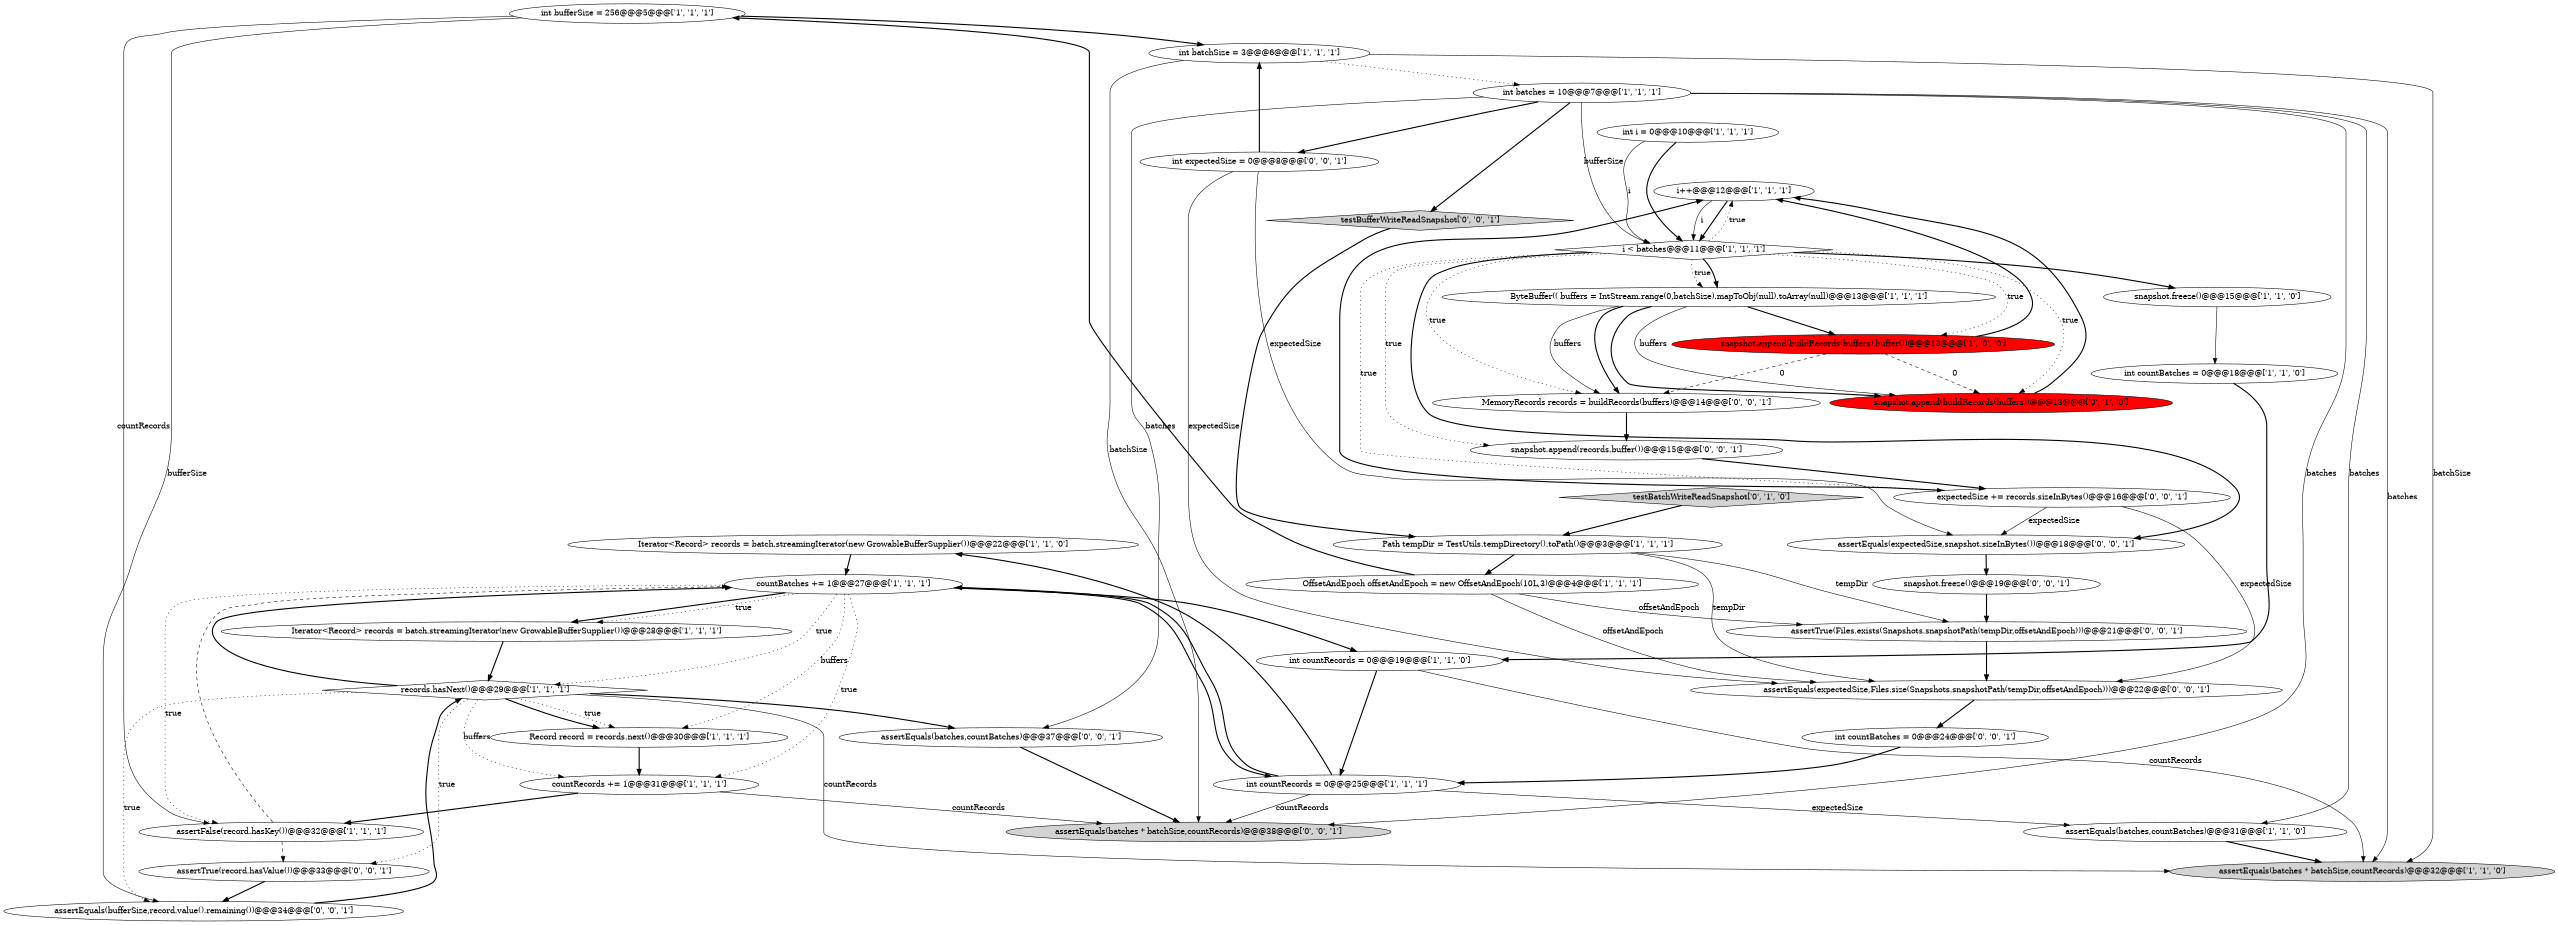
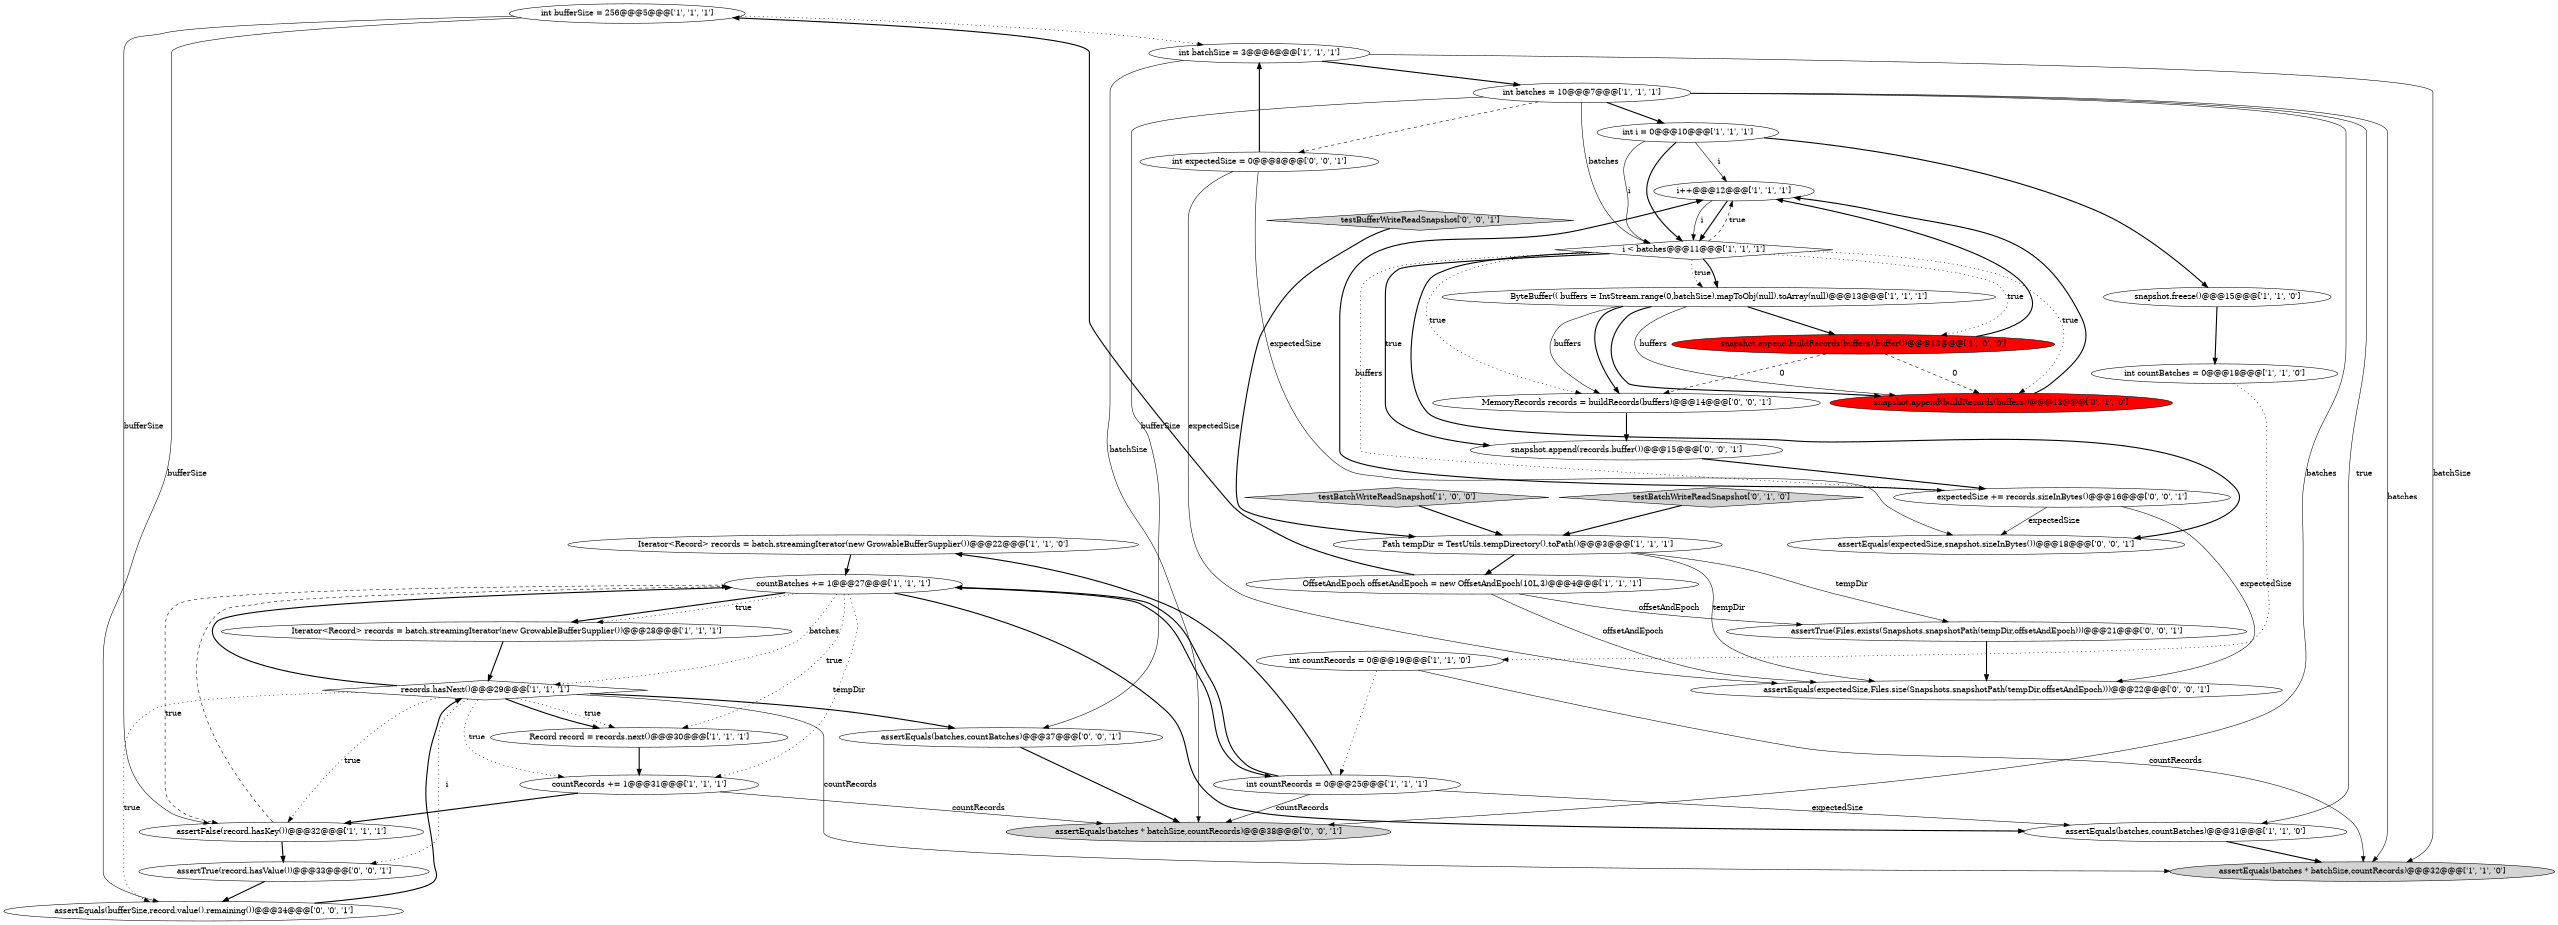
edge "int bufferSize = 256@@@5@@@['1', '1', '1']" -> "int batchSize = 3@@@6@@@['1', '1', '1']": style bold -> dotted
edge "int batchSize = 3@@@6@@@['1', '1', '1']" -> "int batches = 10@@@7@@@['1', '1', '1']": style dotted -> bold
edge "int batches = 10@@@7@@@['1', '1', '1']" -> "int expectedSize = 0@@@8@@@['0', '0', '1']": style bold -> dashed
edge "int batches = 10@@@7@@@['1', '1', '1']" -> "testBufferWriteReadSnapshot['0', '0', '1']": now "int batches = 10@@@7@@@['1', '1', '1']" -> "int i = 0@@@10@@@['1', '1', '1']"
edge "int i = 0@@@10@@@['1', '1', '1']" -> "i++@@@12@@@['1', '1', '1']": added, label "i"
edge "int batches = 10@@@7@@@['1', '1', '1']" -> "i < batches@@@11@@@['1', '1', '1']": label "bufferSize" -> "batches"
edge "i < batches@@@11@@@['1', '1', '1']" -> "i++@@@12@@@['1', '1', '1']": style dotted -> dashed
edge "i < batches@@@11@@@['1', '1', '1']" -> "snapshot.freeze()@@@15@@@['1', '1', '0']": now "int i = 0@@@10@@@['1', '1', '1']" -> "snapshot.freeze()@@@15@@@['1', '1', '0']"
edge "i < batches@@@11@@@['1', '1', '1']" -> "snapshot.append(records.buffer())@@@15@@@['0', '0', '1']": style dotted -> bold
edge "snapshot.freeze()@@@15@@@['1', '1', '0']" -> "int countBatches = 0@@@18@@@['1', '1', '0']": style solid -> bold
edge "i < batches@@@11@@@['1', '1', '1']" -> "expectedSize += records.sizeInBytes()@@@16@@@['0', '0', '1']": label "true" -> "buffers"
edge "int bufferSize = 256@@@5@@@['1', '1', '1']" -> "assertFalse(record.hasKey())@@@32@@@['1', '1', '1']": label "countRecords" -> "bufferSize"
edge "int batches = 10@@@7@@@['1', '1', '1']" -> "assertEquals(batches,countBatches)@@@37@@@['0', '0', '1']": label "batches" -> "bufferSize"
edge "int batches = 10@@@7@@@['1', '1', '1']" -> "assertEquals(batches,countBatches)@@@31@@@['1', '1', '0']": label "batches" -> "true"
node "testBatchWriteReadSnapshot['1', '0', '0']": added
node "snapshot.freeze()@@@19@@@['0', '0', '1']": removed
edge "countBatches += 1@@@27@@@['1', '1', '1']" -> "assertFalse(record.hasKey())@@@32@@@['1', '1', '1']": style dotted -> dashed
edge "countBatches += 1@@@27@@@['1', '1', '1']" -> "int countRecords = 0@@@19@@@['1', '1', '0']": now "countBatches += 1@@@27@@@['1', '1', '1']" -> "assertEquals(batches,countBatches)@@@31@@@['1', '1', '0']"
edge "countBatches += 1@@@27@@@['1', '1', '1']" -> "records.hasNext()@@@29@@@['1', '1', '1']": label "true" -> "batches"
edge "int countBatches = 0@@@18@@@['1', '1', '0']" -> "int countRecords = 0@@@19@@@['1', '1', '0']": style bold -> dotted
edge "countBatches += 1@@@27@@@['1', '1', '1']" -> "Record record = records.next()@@@30@@@['1', '1', '1']": label "buffers" -> "true"
edge "countBatches += 1@@@27@@@['1', '1', '1']" -> "countRecords += 1@@@31@@@['1', '1', '1']": label "true" -> "tempDir"
edge "int countRecords = 0@@@19@@@['1', '1', '0']" -> "int countRecords = 0@@@25@@@['1', '1', '1']": style bold -> dotted
edge "records.hasNext()@@@29@@@['1', '1', '1']" -> "countRecords += 1@@@31@@@['1', '1', '1']": label "buffers" -> "true"
node "int countBatches = 0@@@24@@@['0', '0', '1']": removed
edge "records.hasNext()@@@29@@@['1', '1', '1']" -> "assertFalse(record.hasKey())@@@32@@@['1', '1', '1']": added, label "true"
edge "records.hasNext()@@@29@@@['1', '1', '1']" -> "assertTrue(record.hasValue())@@@33@@@['0', '0', '1']": label "true" -> "i"
edge "assertFalse(record.hasKey())@@@32@@@['1', '1', '1']" -> "assertTrue(record.hasValue())@@@33@@@['0', '0', '1']": style dashed -> bold
